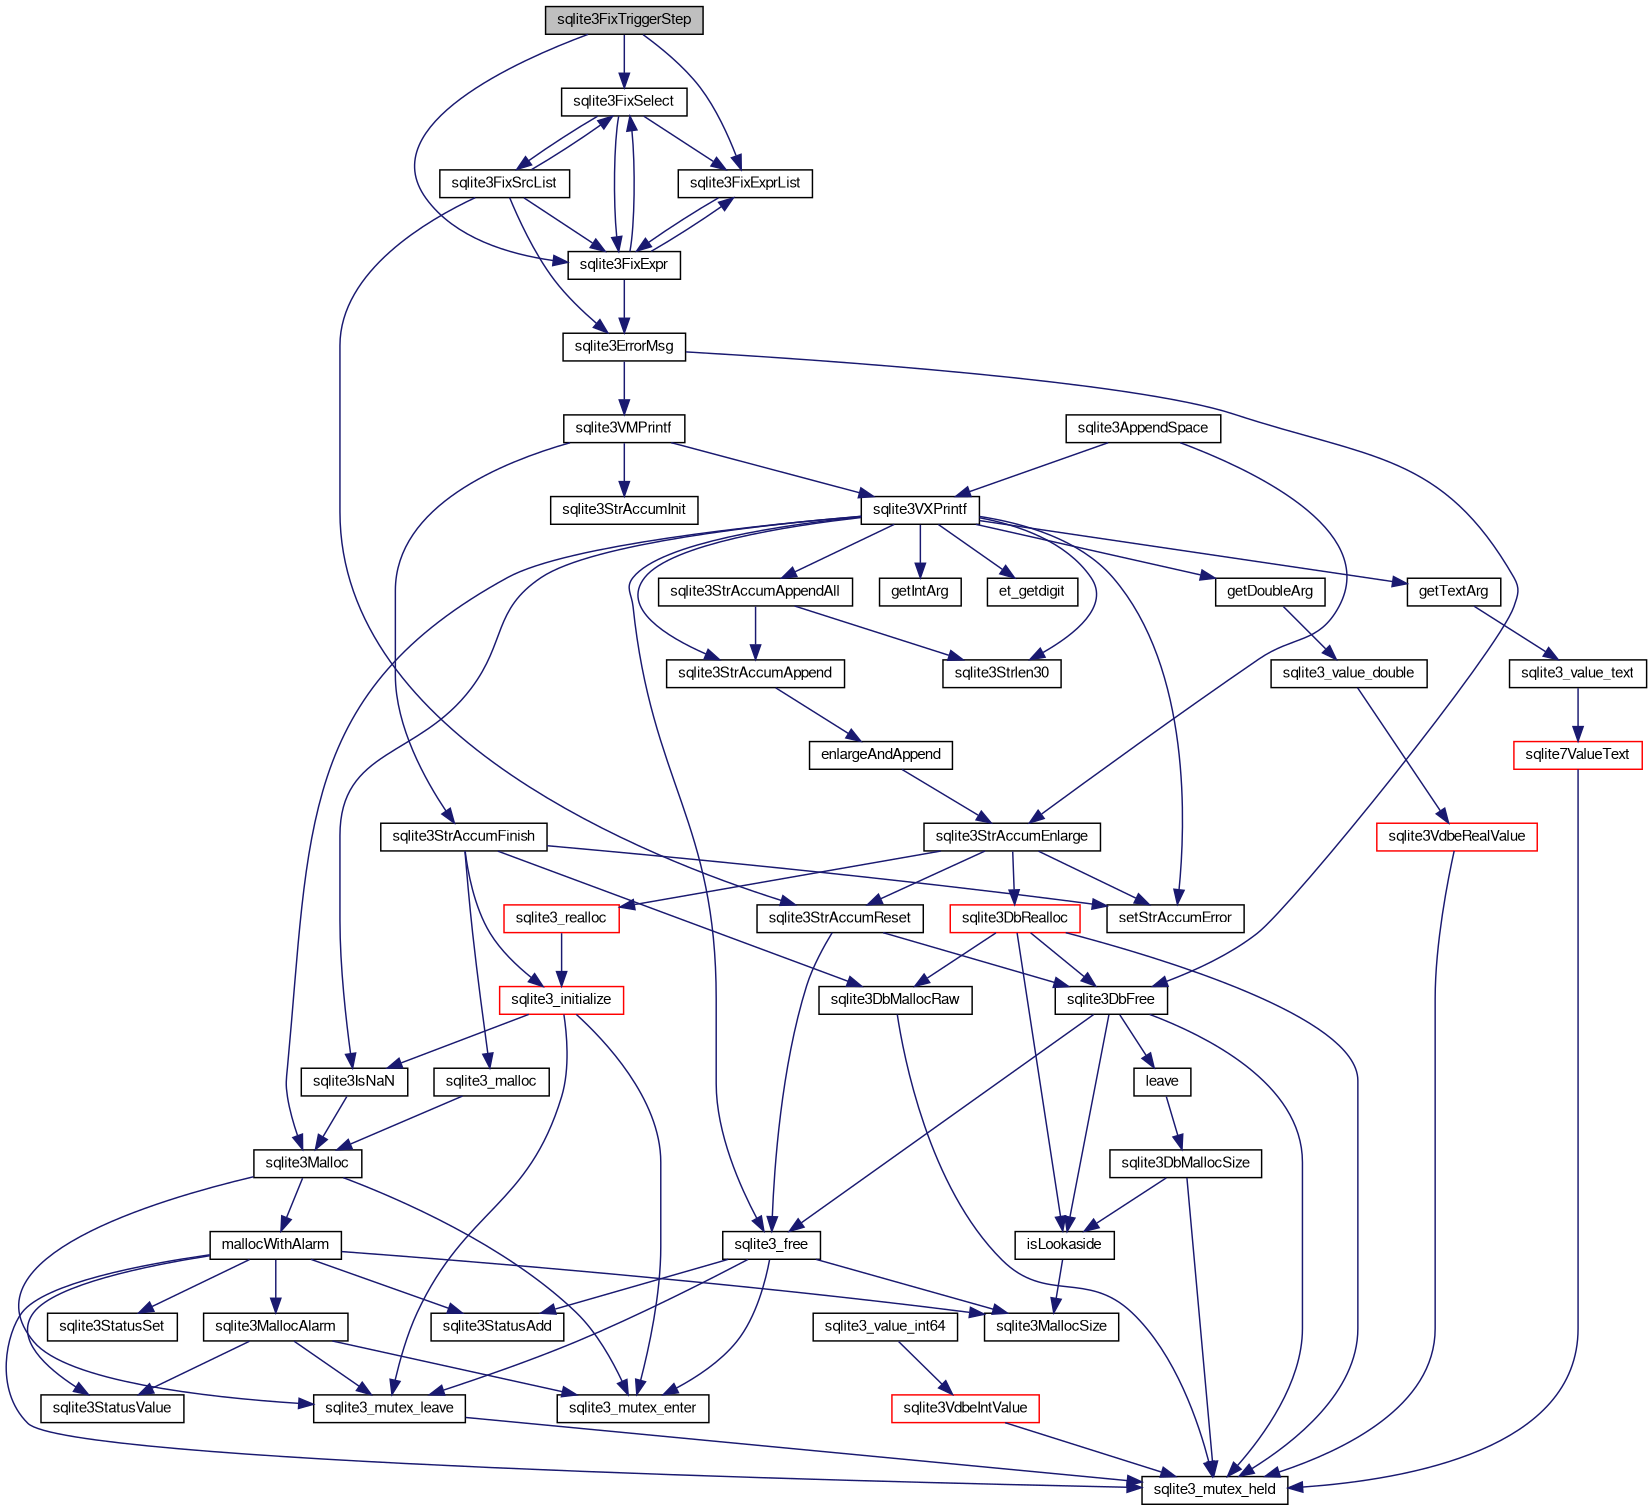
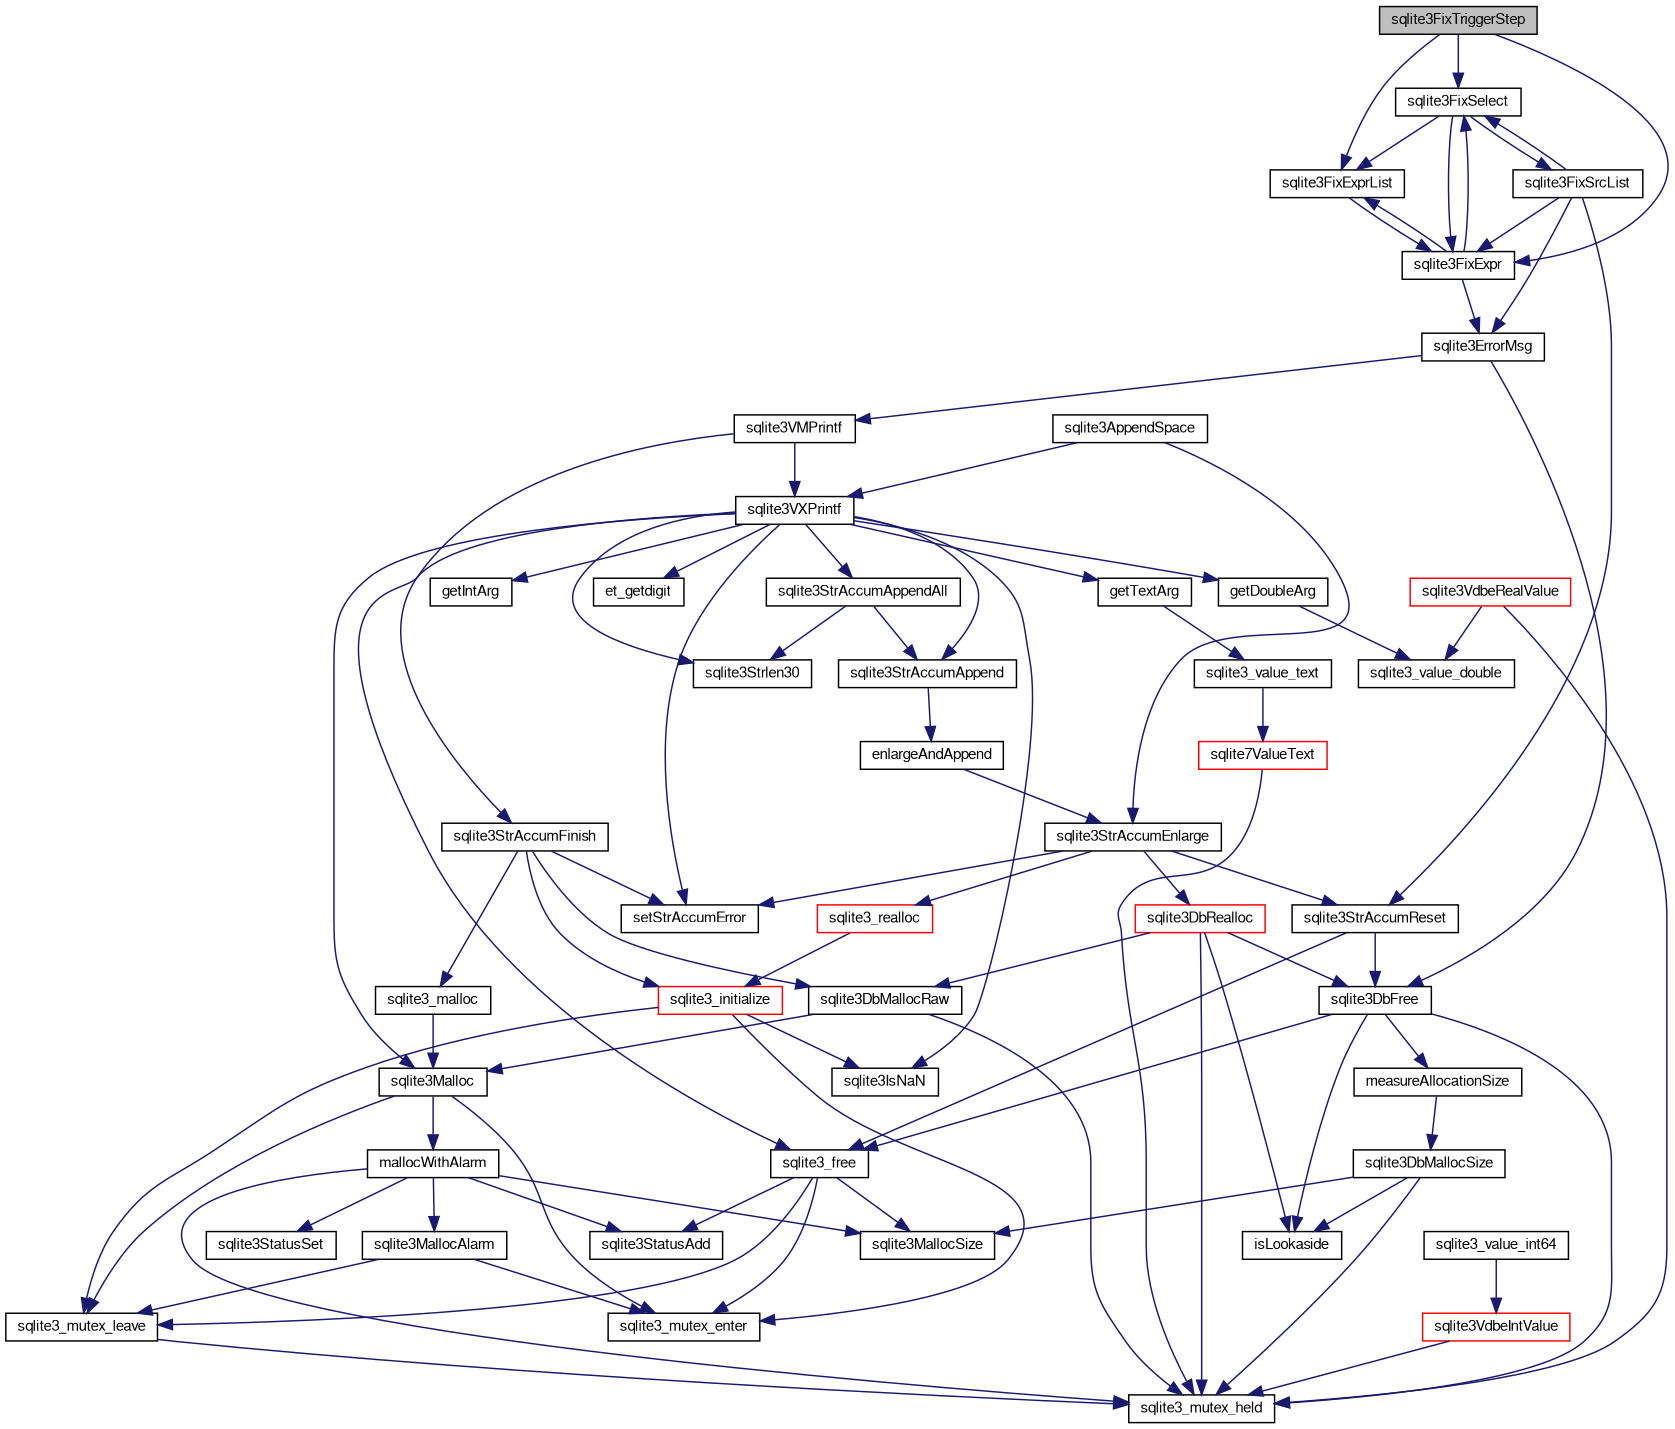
node "sqlite3StrAccumInit": removed
edge "sqlite3_value_double" -> "sqlite3VdbeRealValue": reversed
node "leave": label "leave" -> "measureAllocationSize"
edge "sqlite3IsNaN" -> "sqlite3Malloc": now "sqlite3DbMallocRaw" -> "sqlite3Malloc"
edge "isLookaside" -> "sqlite3MallocSize": now "sqlite3DbMallocSize" -> "sqlite3MallocSize"
node "sqlite3StatusValue": removed
